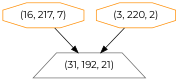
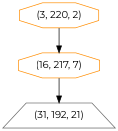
edge "(3, 220, 2)" -> "(31, 192, 21)": now "(3, 220, 2)" -> "(16, 217, 7)"
